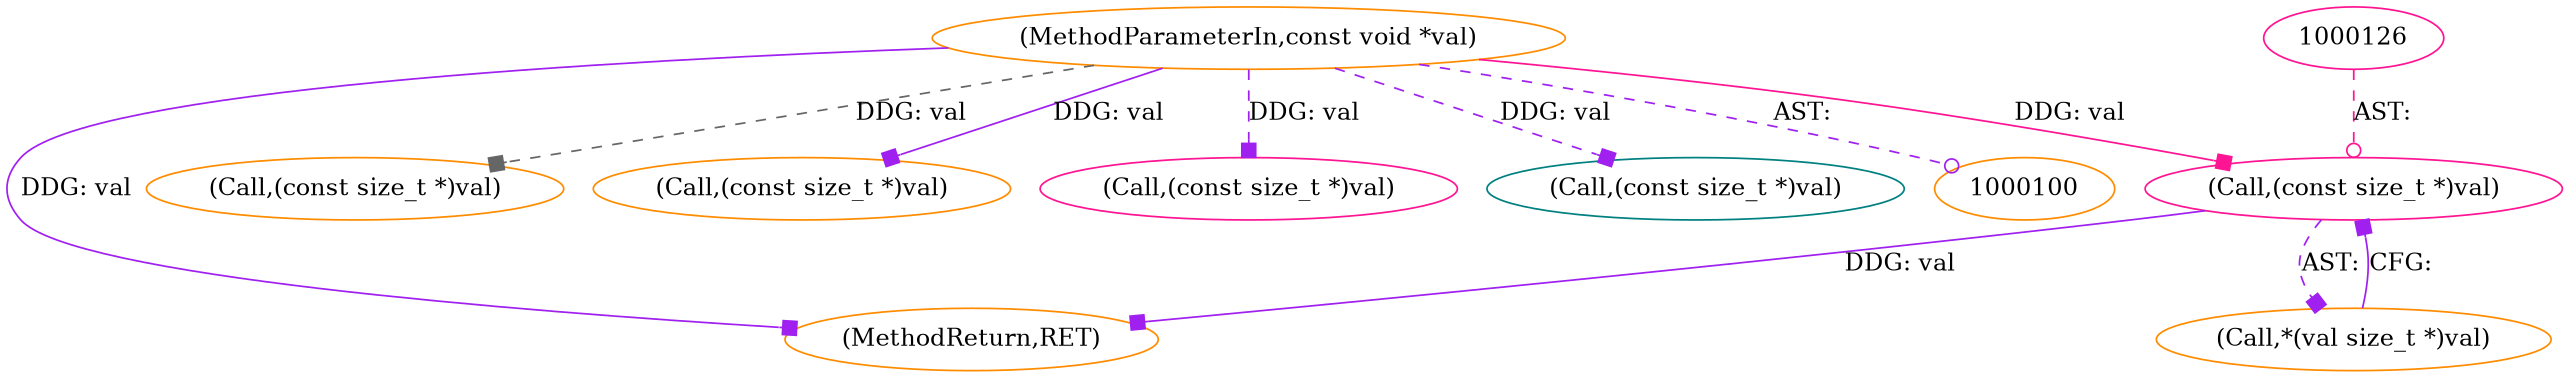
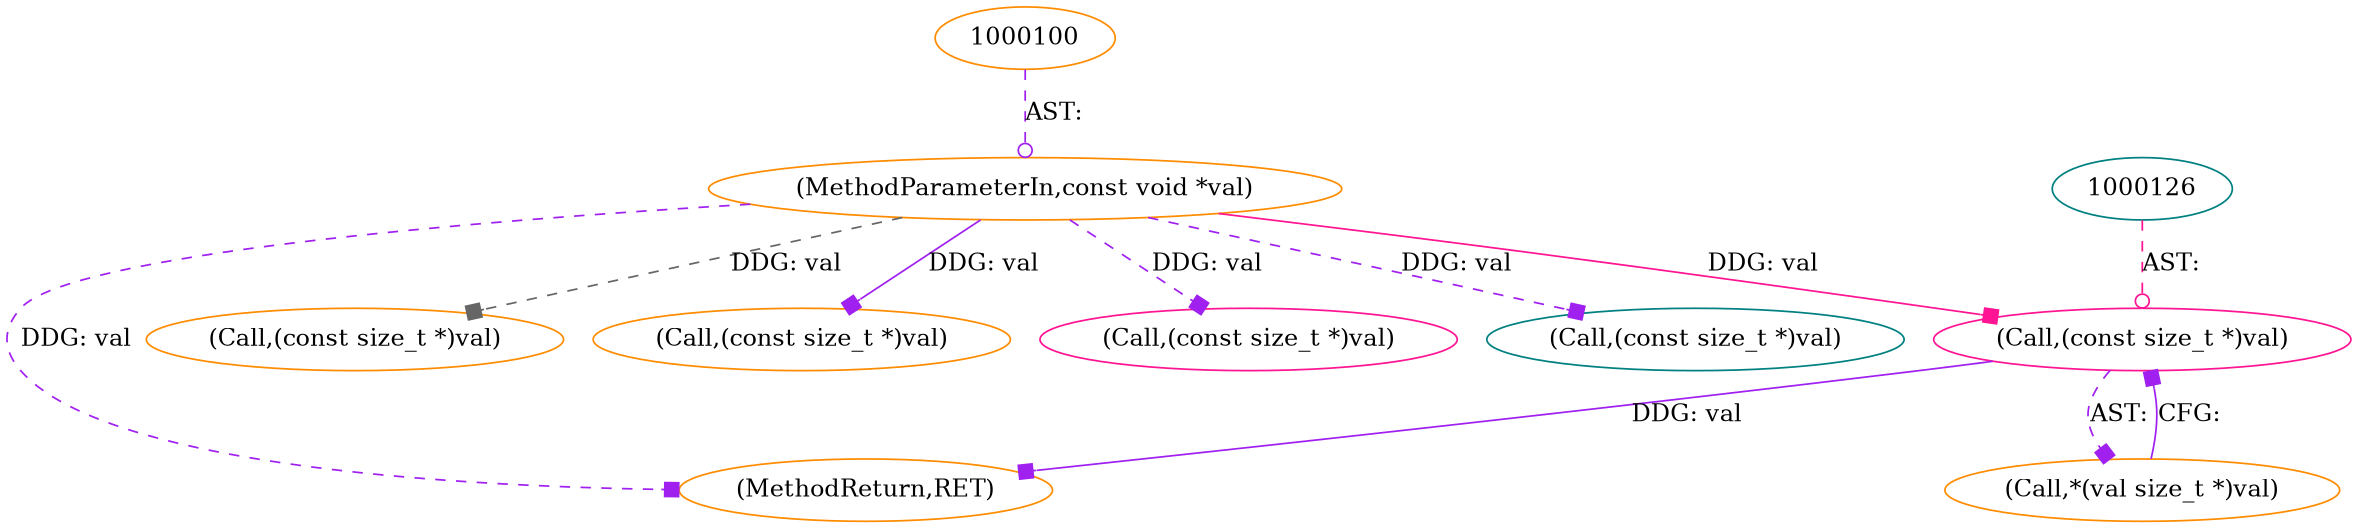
node "1000126": color deeppink -> teal
edge "(MethodParameterIn,const void *val)" -> "1000100": reversed
edge "(MethodParameterIn,const void *val)" -> "(MethodReturn,RET)": style solid -> dashed
